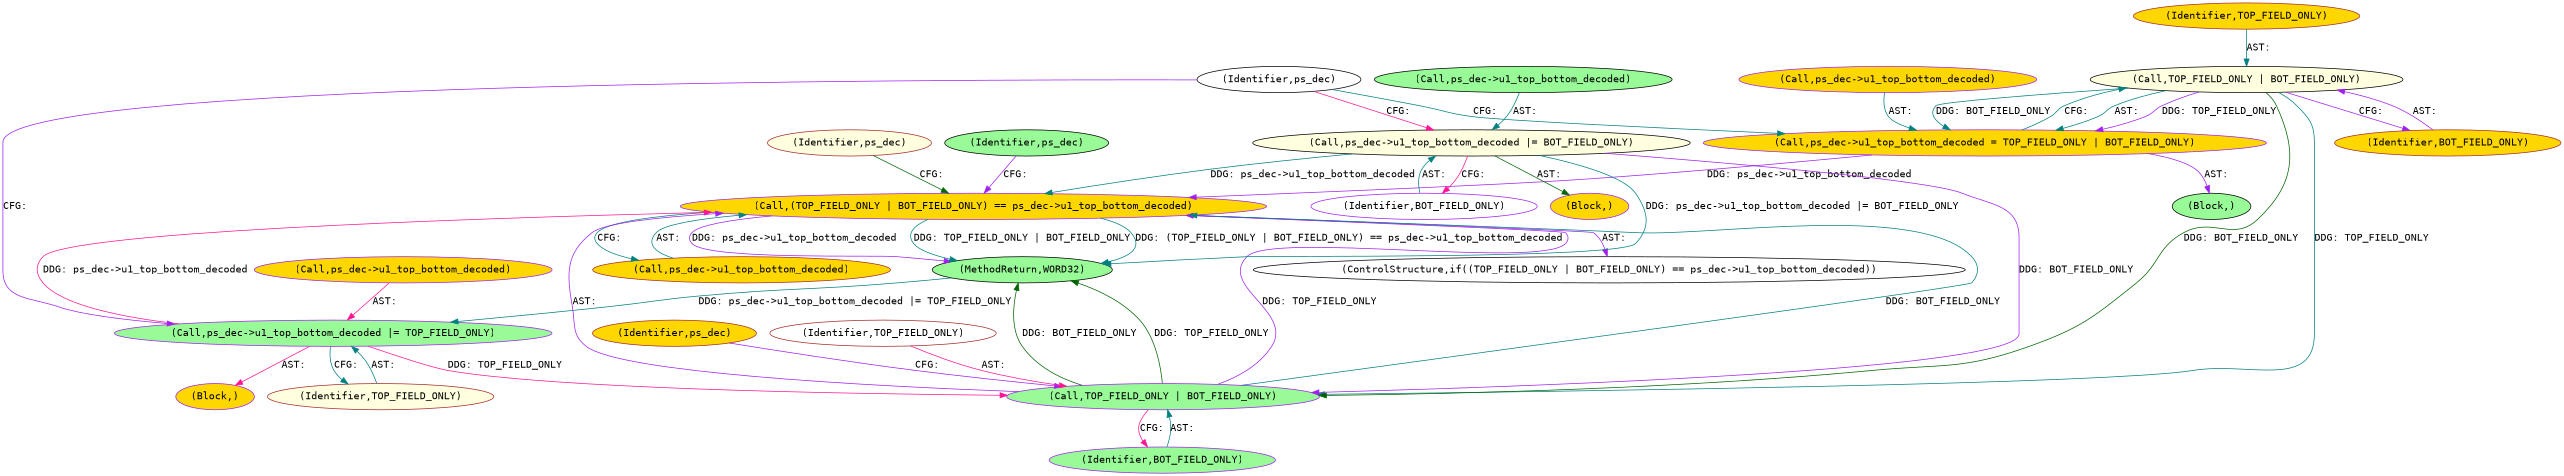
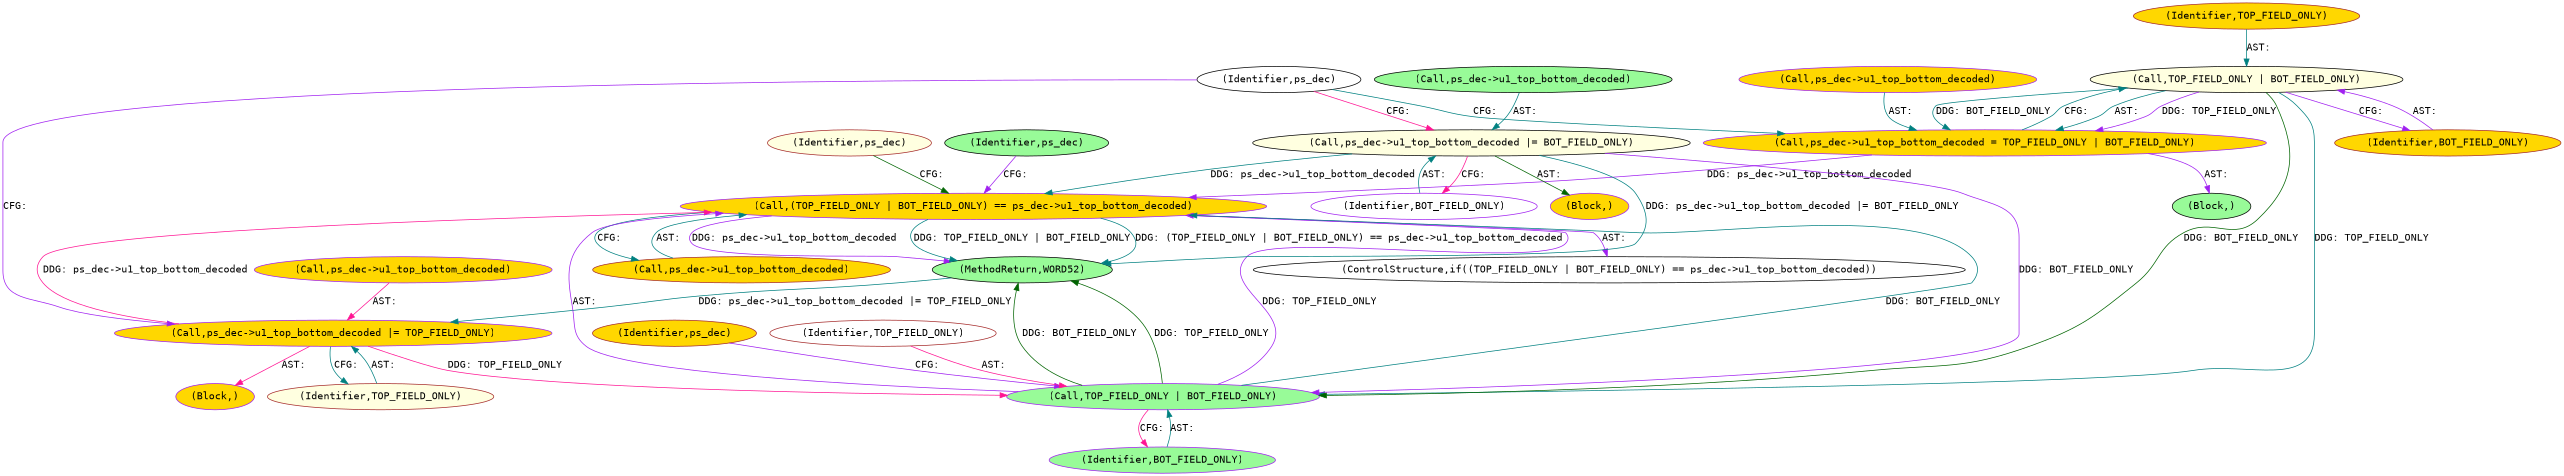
node "(MethodReturn,WORD32)": label "(MethodReturn,WORD32)" -> "(MethodReturn,WORD52)"
node "(Call,ps_dec->u1_top_bottom_decoded |= TOP_FIELD_ONLY)": fillcolor palegreen -> gold
